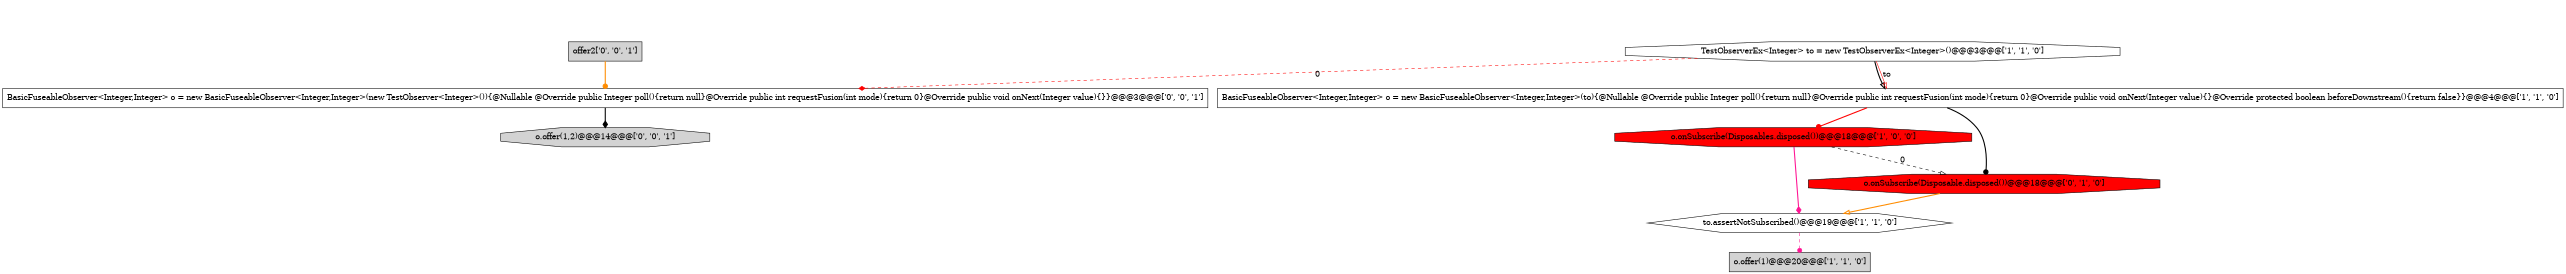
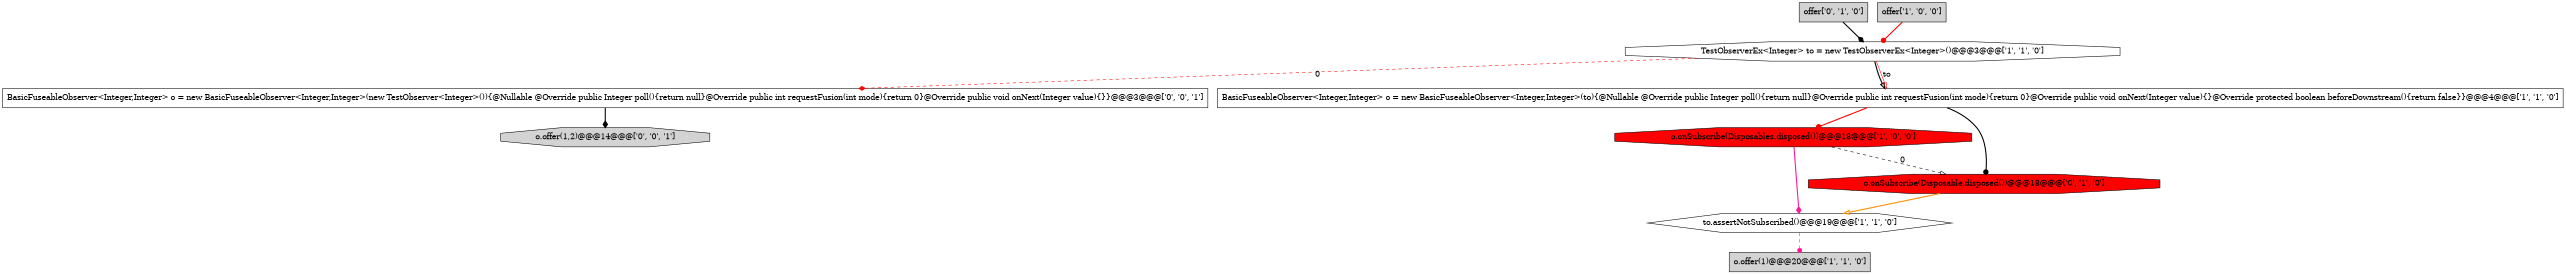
node "offer['0', '1', '0']": added
node "offer['1', '0', '0']": added
node "offer2['0', '0', '1']": removed
